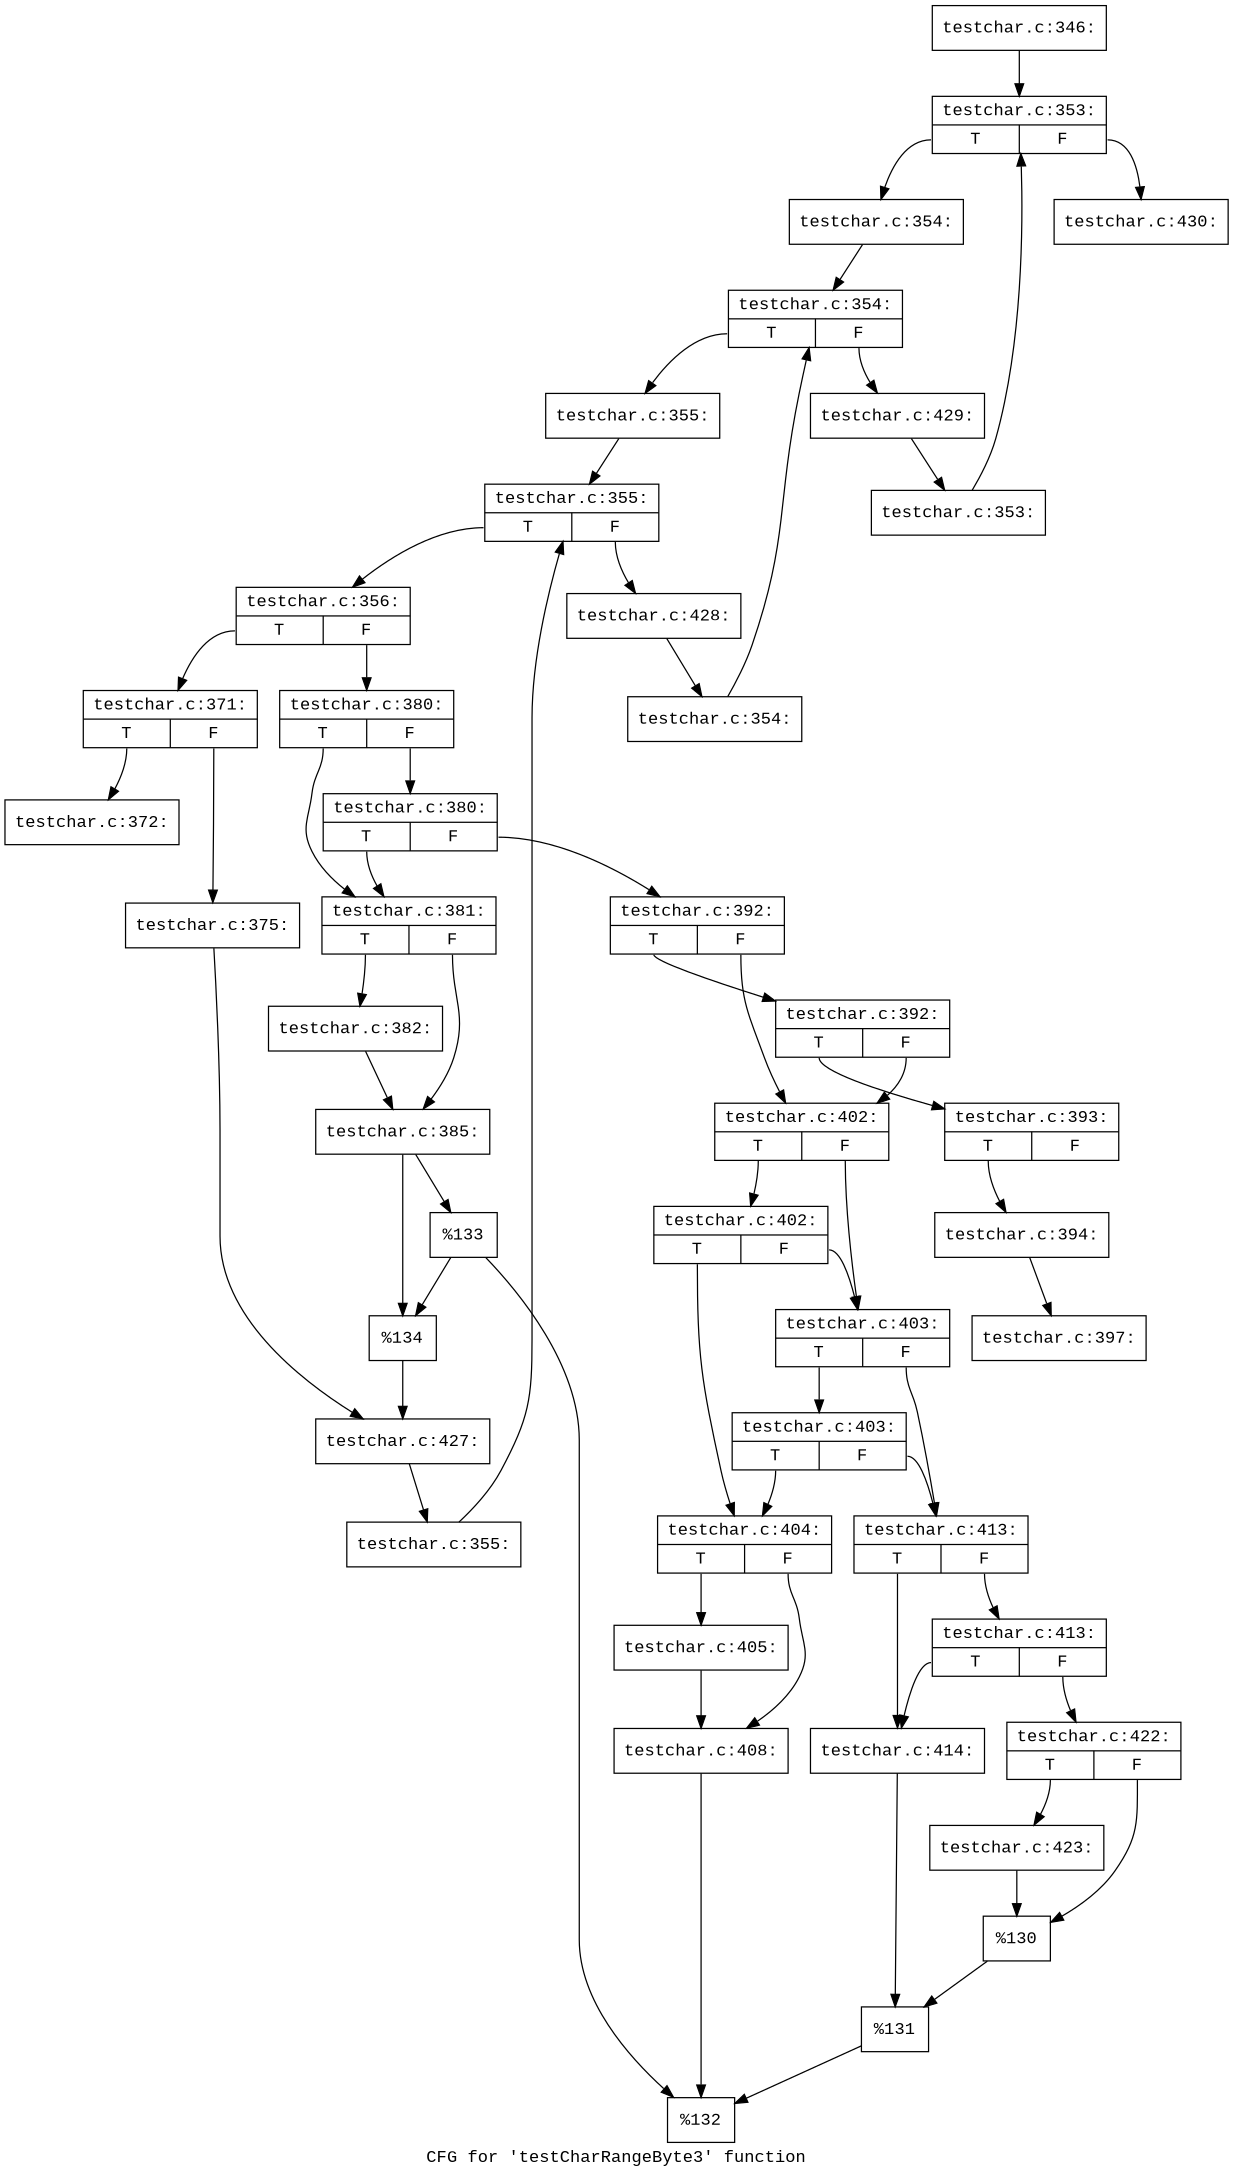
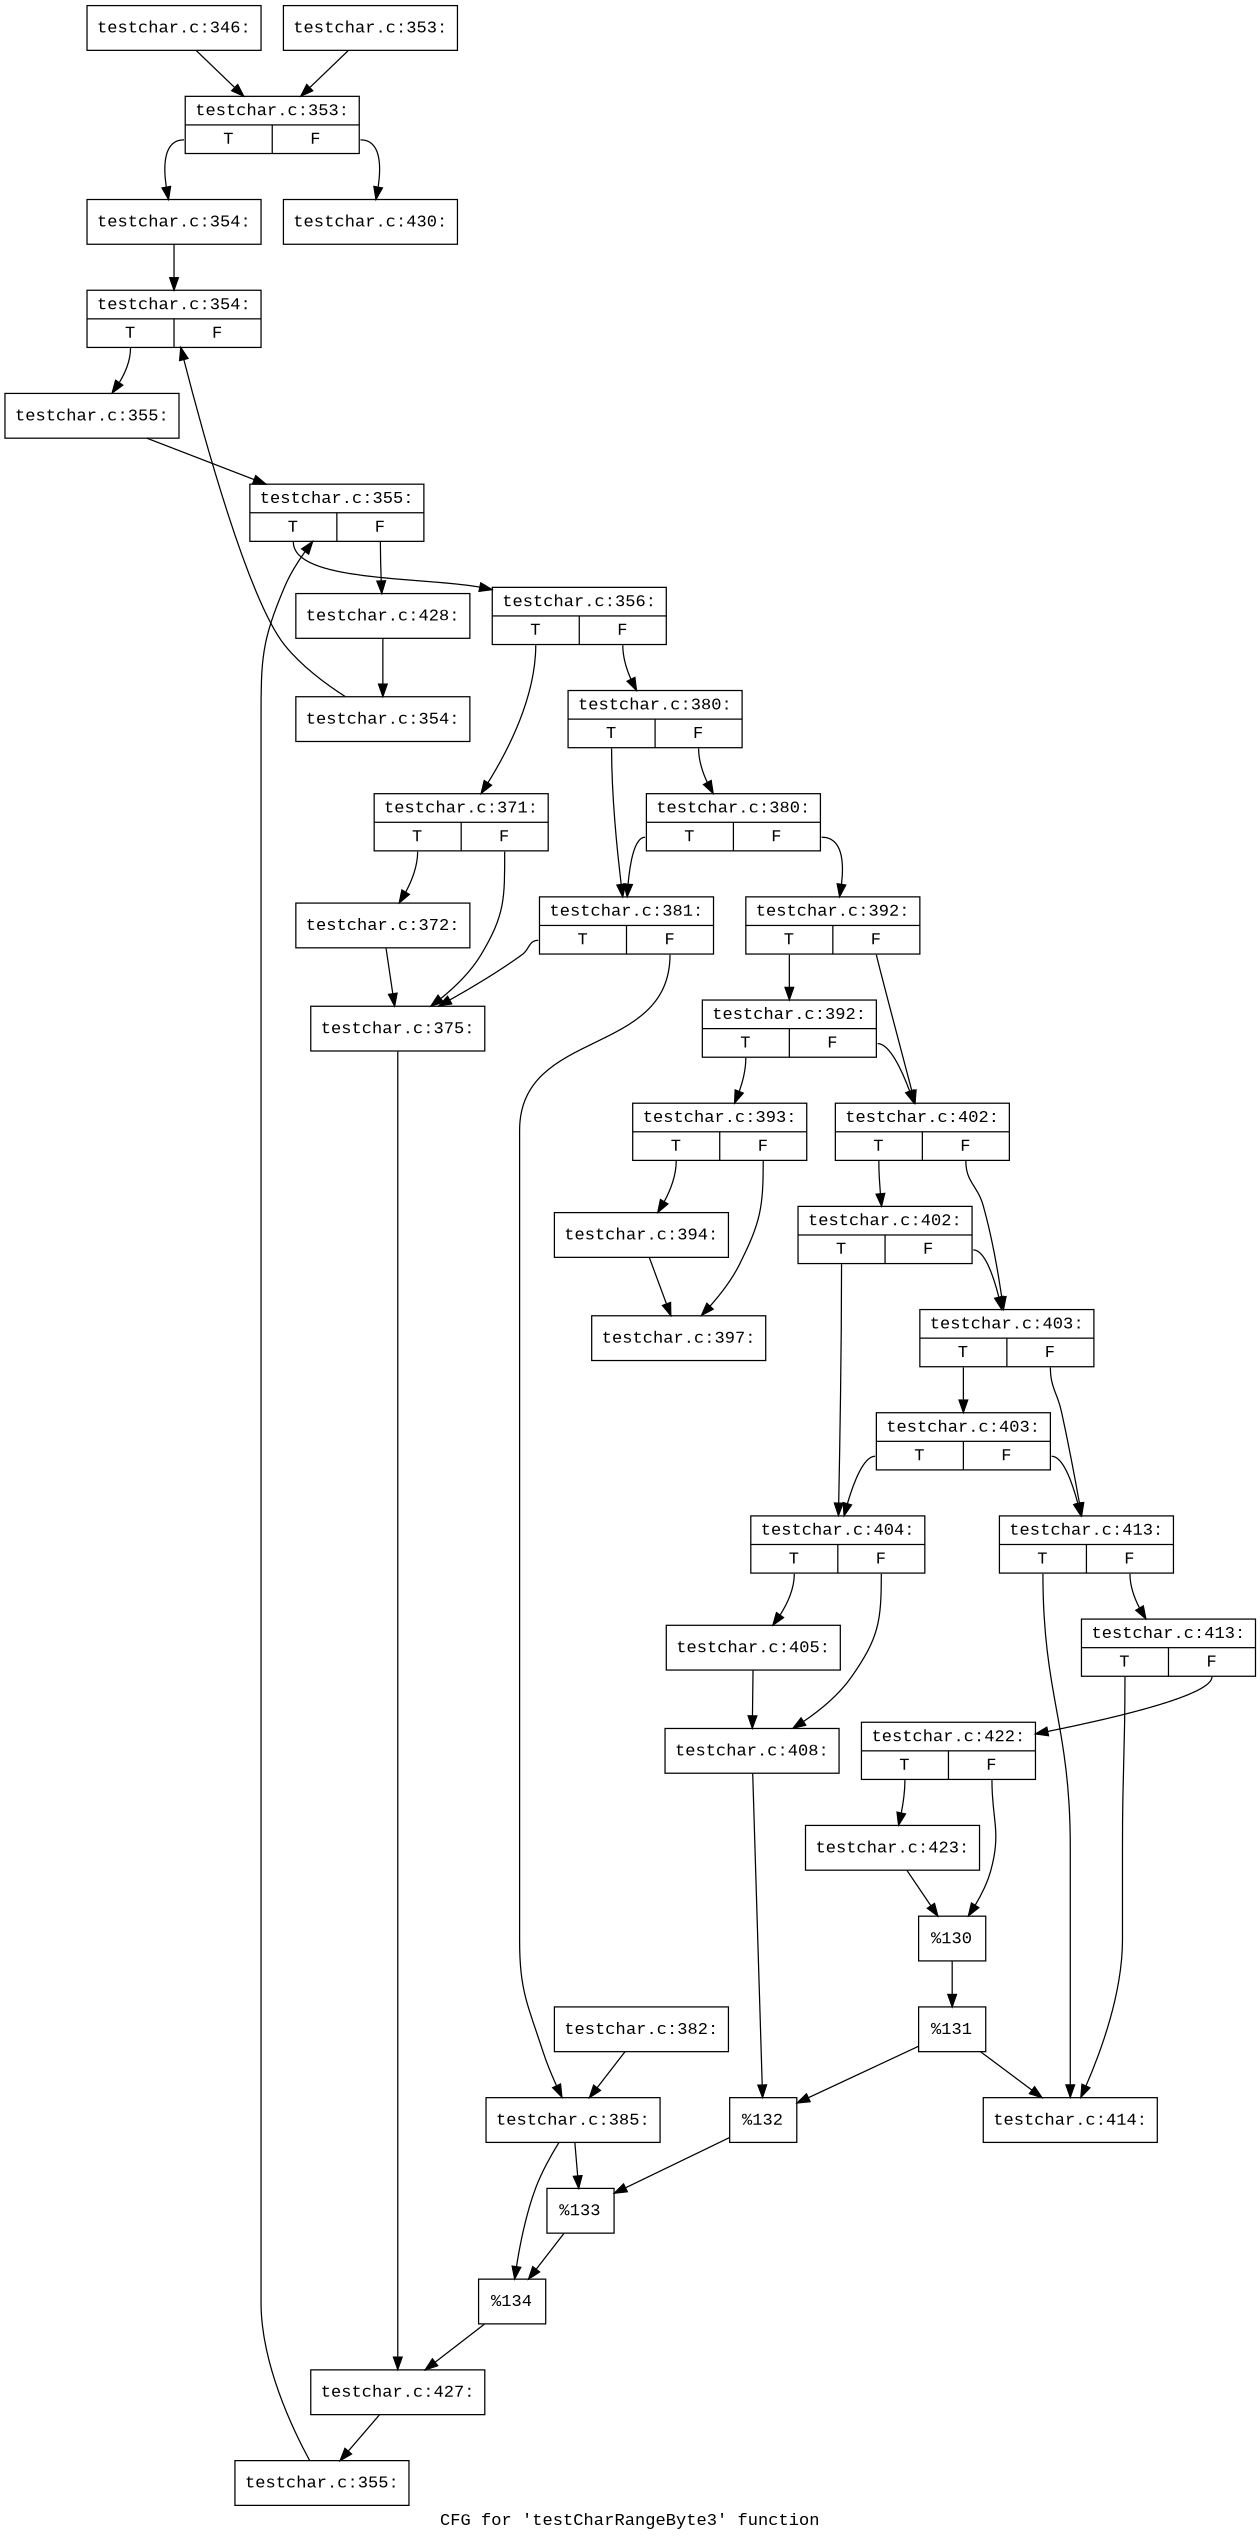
node "testchar.c:429:": removed
edge "testchar.c:372:" -> "testchar.c:375:": added
edge "testchar.c:381:" -> "testchar.c:382:": now "testchar.c:381:" -> "testchar.c:375:"
edge "testchar.c:393:" -> "testchar.c:397:": added
edge "%133" -> "%132": reversed
edge "testchar.c:414:" -> "%131": reversed
